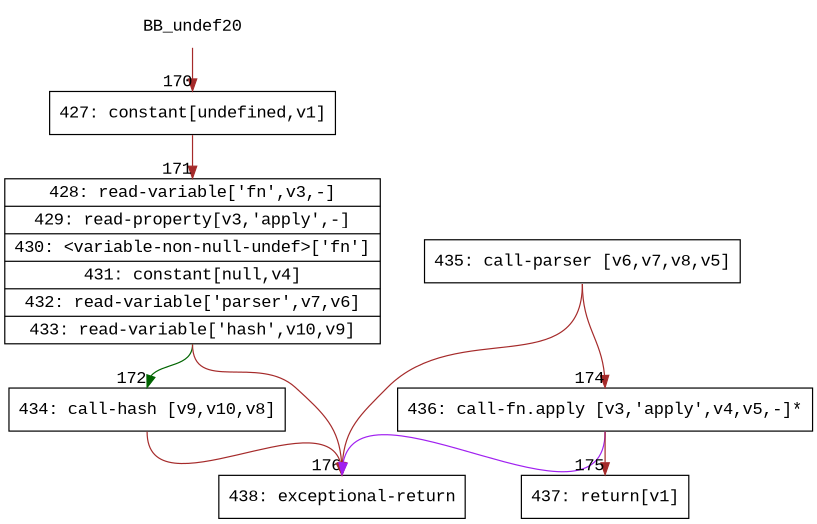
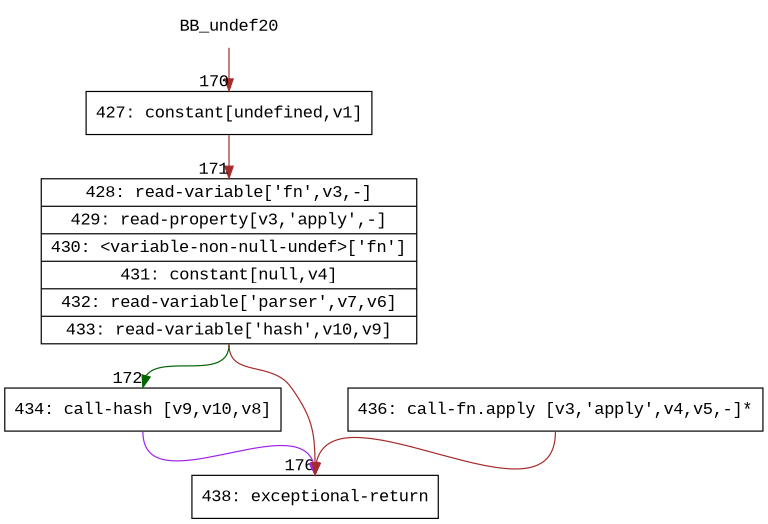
node "435: call-parser [v6,v7,v8,v5]": removed
edge "434: call-hash [v9,v10,v8]" -> "438: exceptional-return": color brown -> purple
edge "436: call-fn.apply [v3,'apply',v4,v5,-]*" -> "438: exceptional-return": color purple -> brown
node "437: return[v1]": removed
